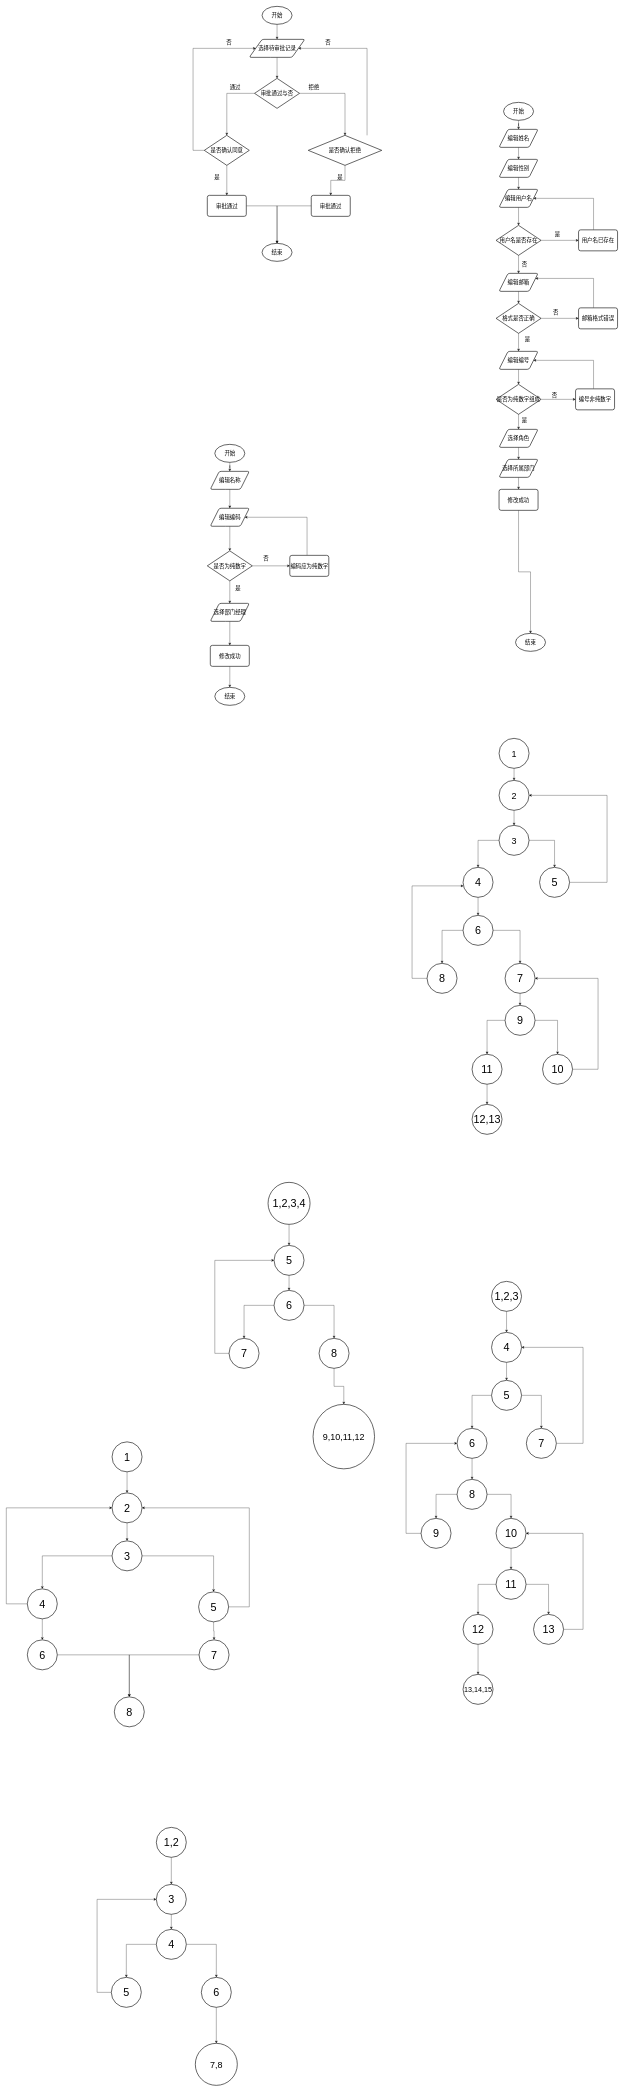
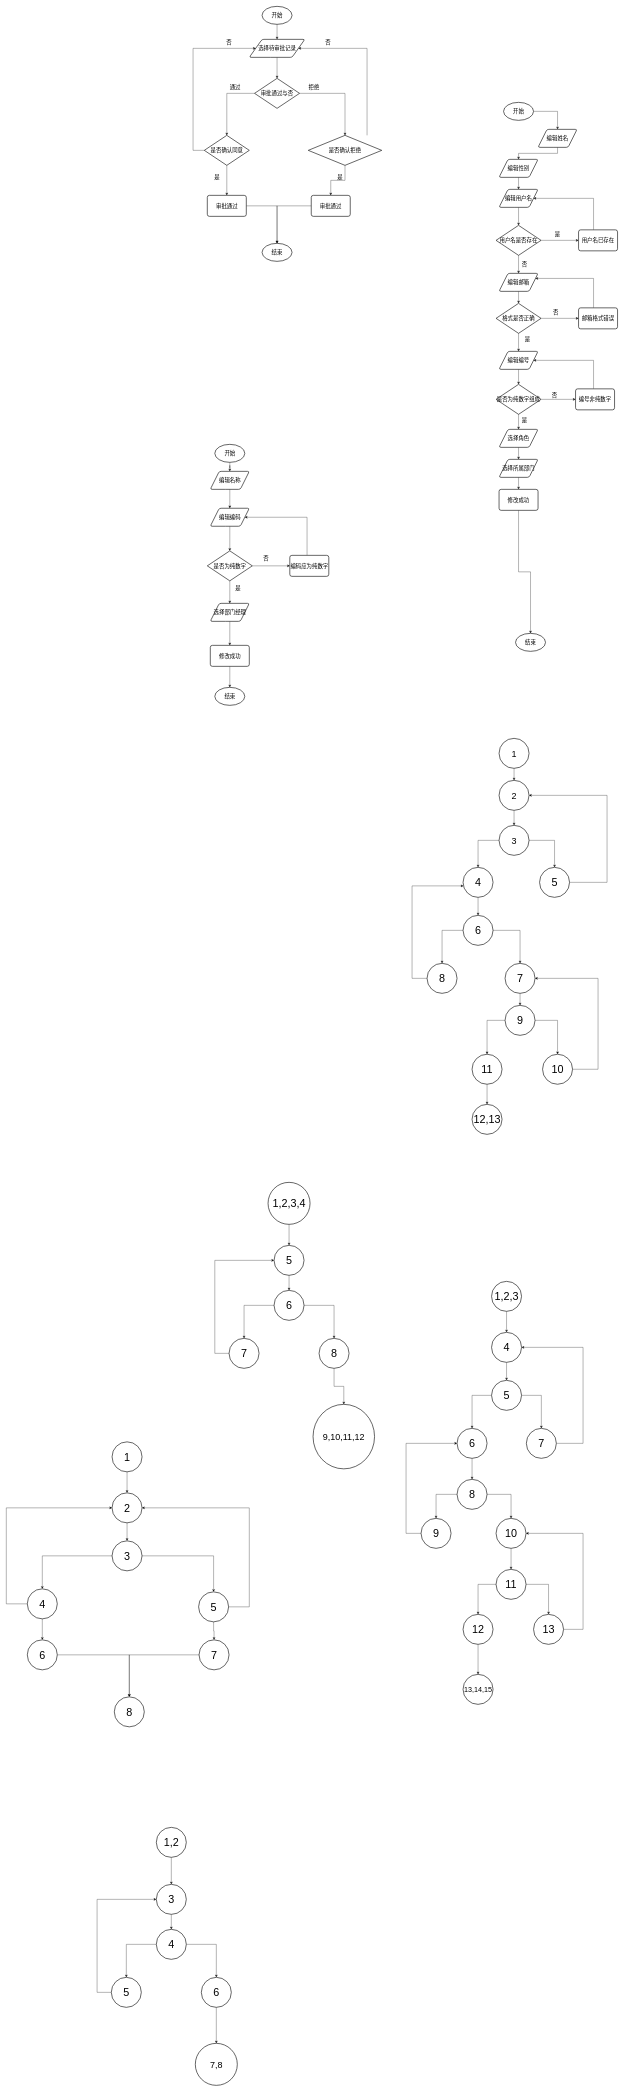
node "编辑姓名": moved (519, 138) -> (558, 138)
